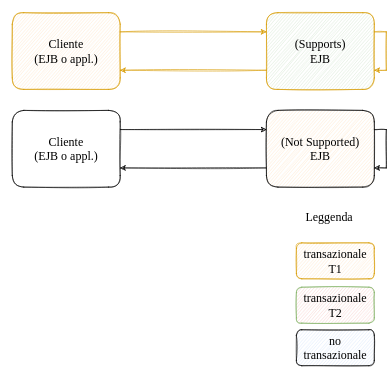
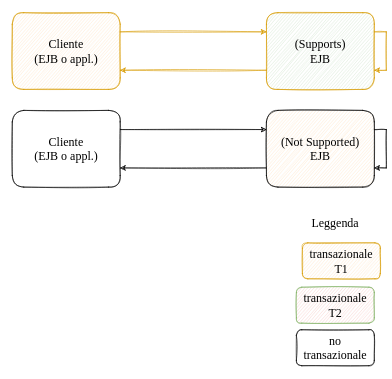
node "Leggenda": moved (330, 216) -> (336, 222)
node "transazionale T1": moved (336, 261) -> (342, 261)
node "no transazionale": fillcolor #dae8fc -> #ffffff
